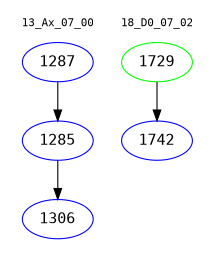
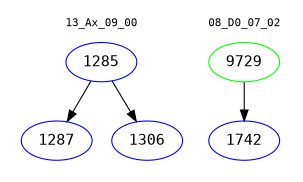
cluster "13_Ax_07_00": label "13_Ax_07_00" -> "13_Ax_09_00"
cluster "18_D0_07_02": label "18_D0_07_02" -> "08_D0_07_02"
node "1729": label "1729" -> "9729"
edge "1287" -> "1285": reversed
